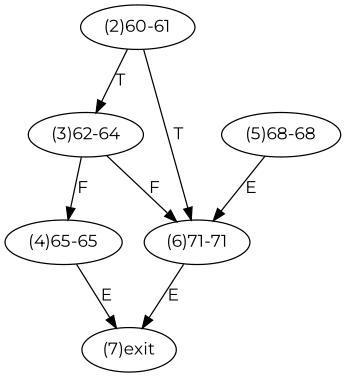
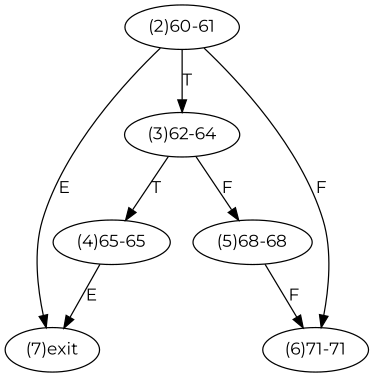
edge "(2)60-61" -> "(6)71-71": label "T" -> "F"
edge "(3)62-64" -> "(6)71-71": now "(3)62-64" -> "(5)68-68"
edge "(3)62-64" -> "(4)65-65": label "F" -> "T"
edge "(5)68-68" -> "(6)71-71": label "E" -> "F"
edge "(6)71-71" -> "(7)exit": now "(2)60-61" -> "(7)exit"
